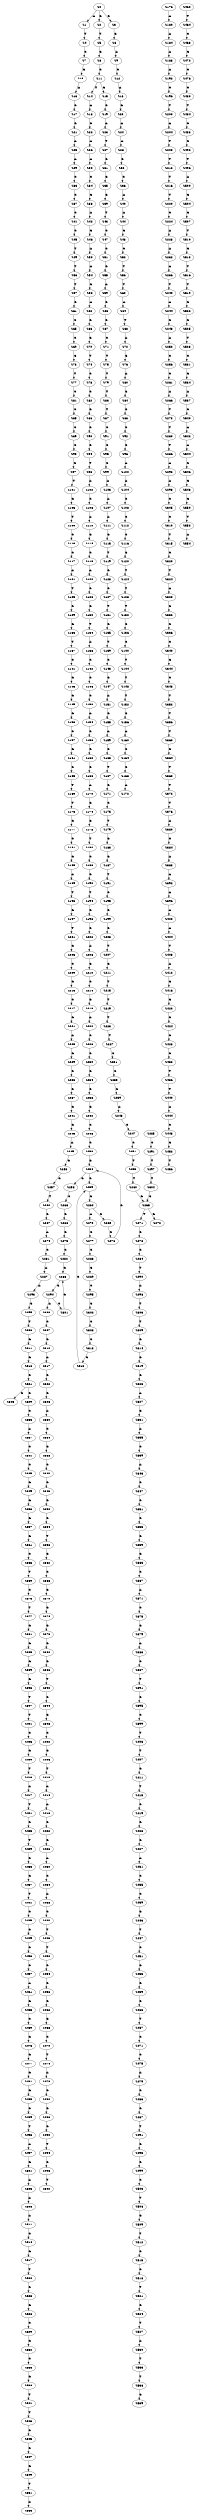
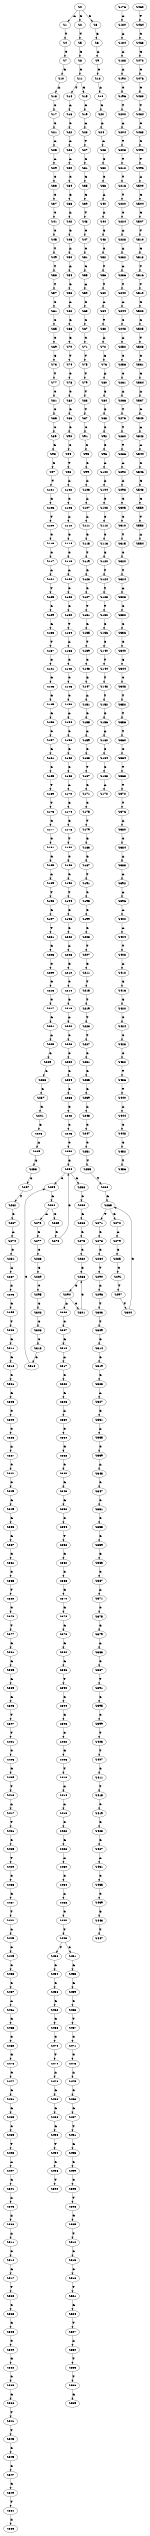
node "S279": added
edge "S321" -> "S329": now "S325" -> "S329"
edge "S447" -> "S451": now "S446" -> "S451"
